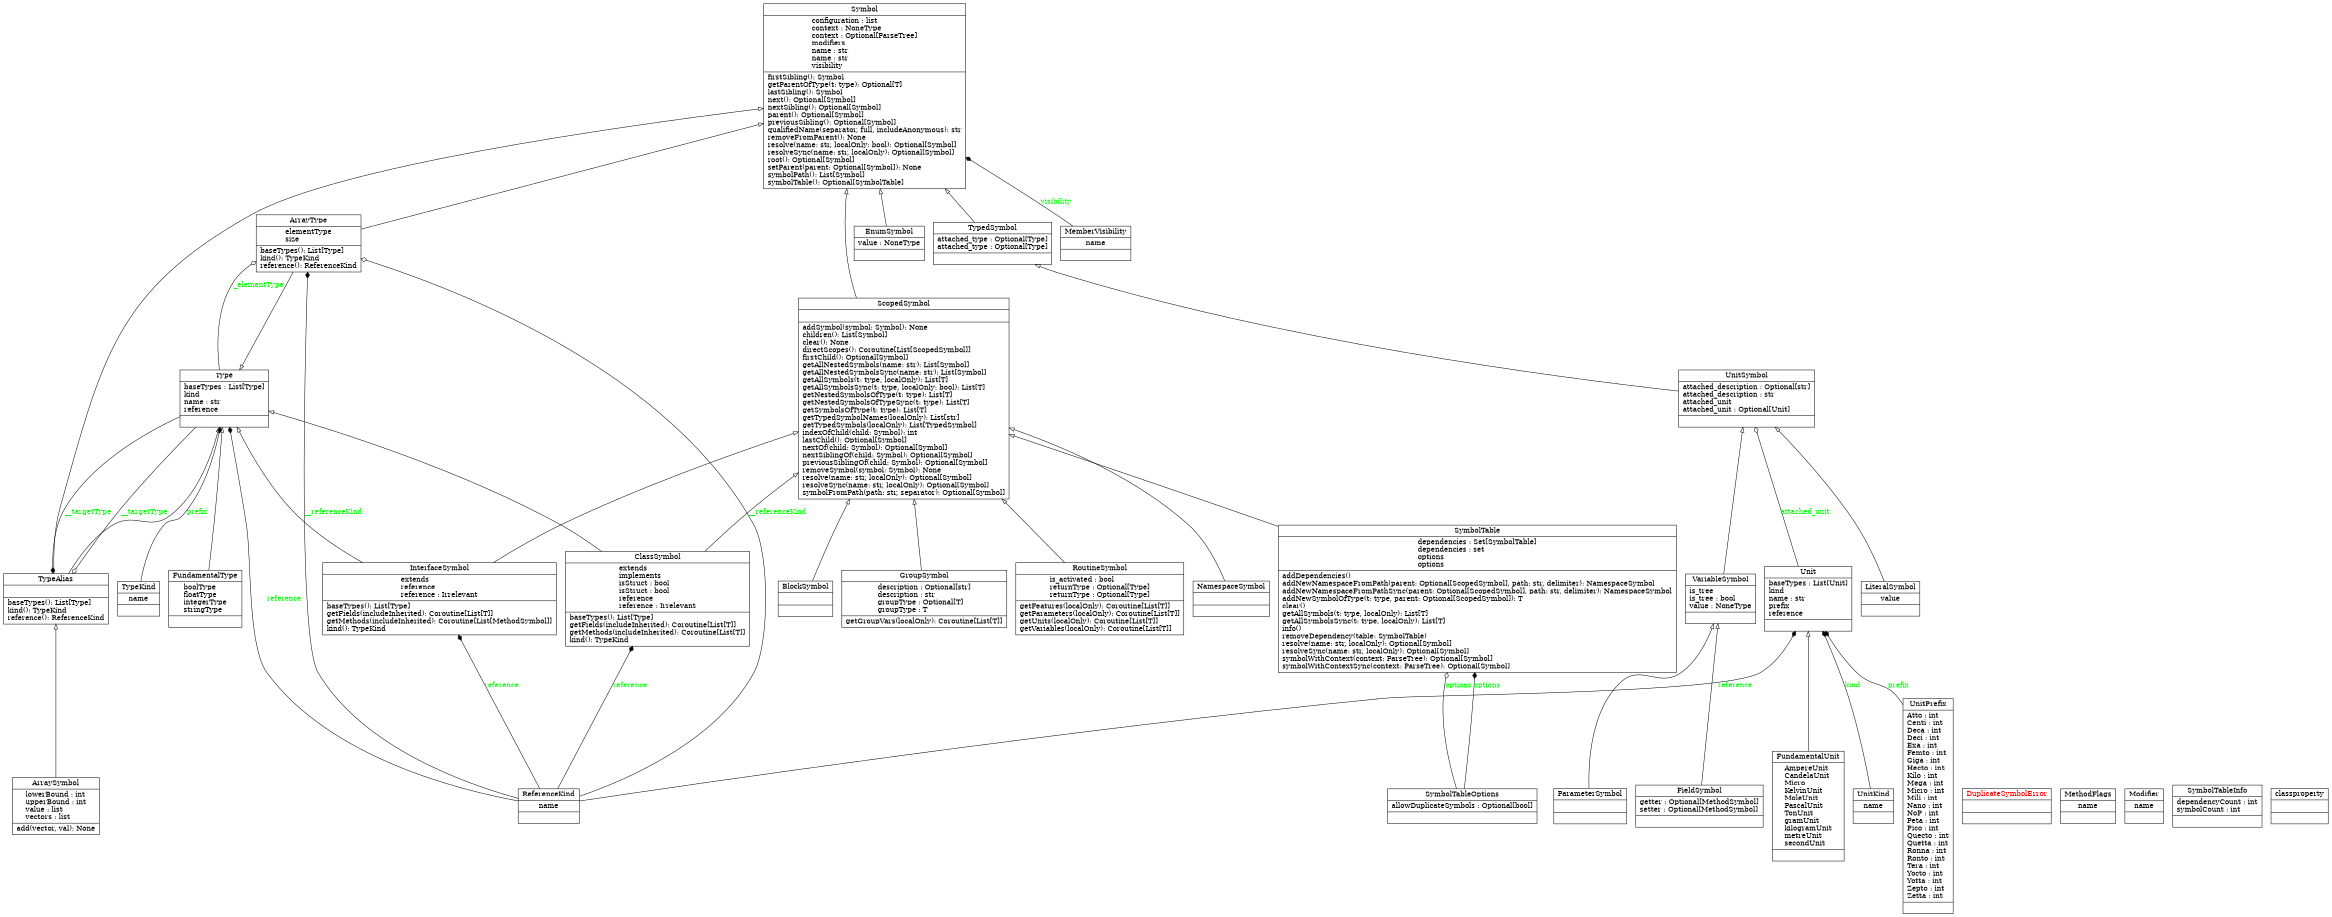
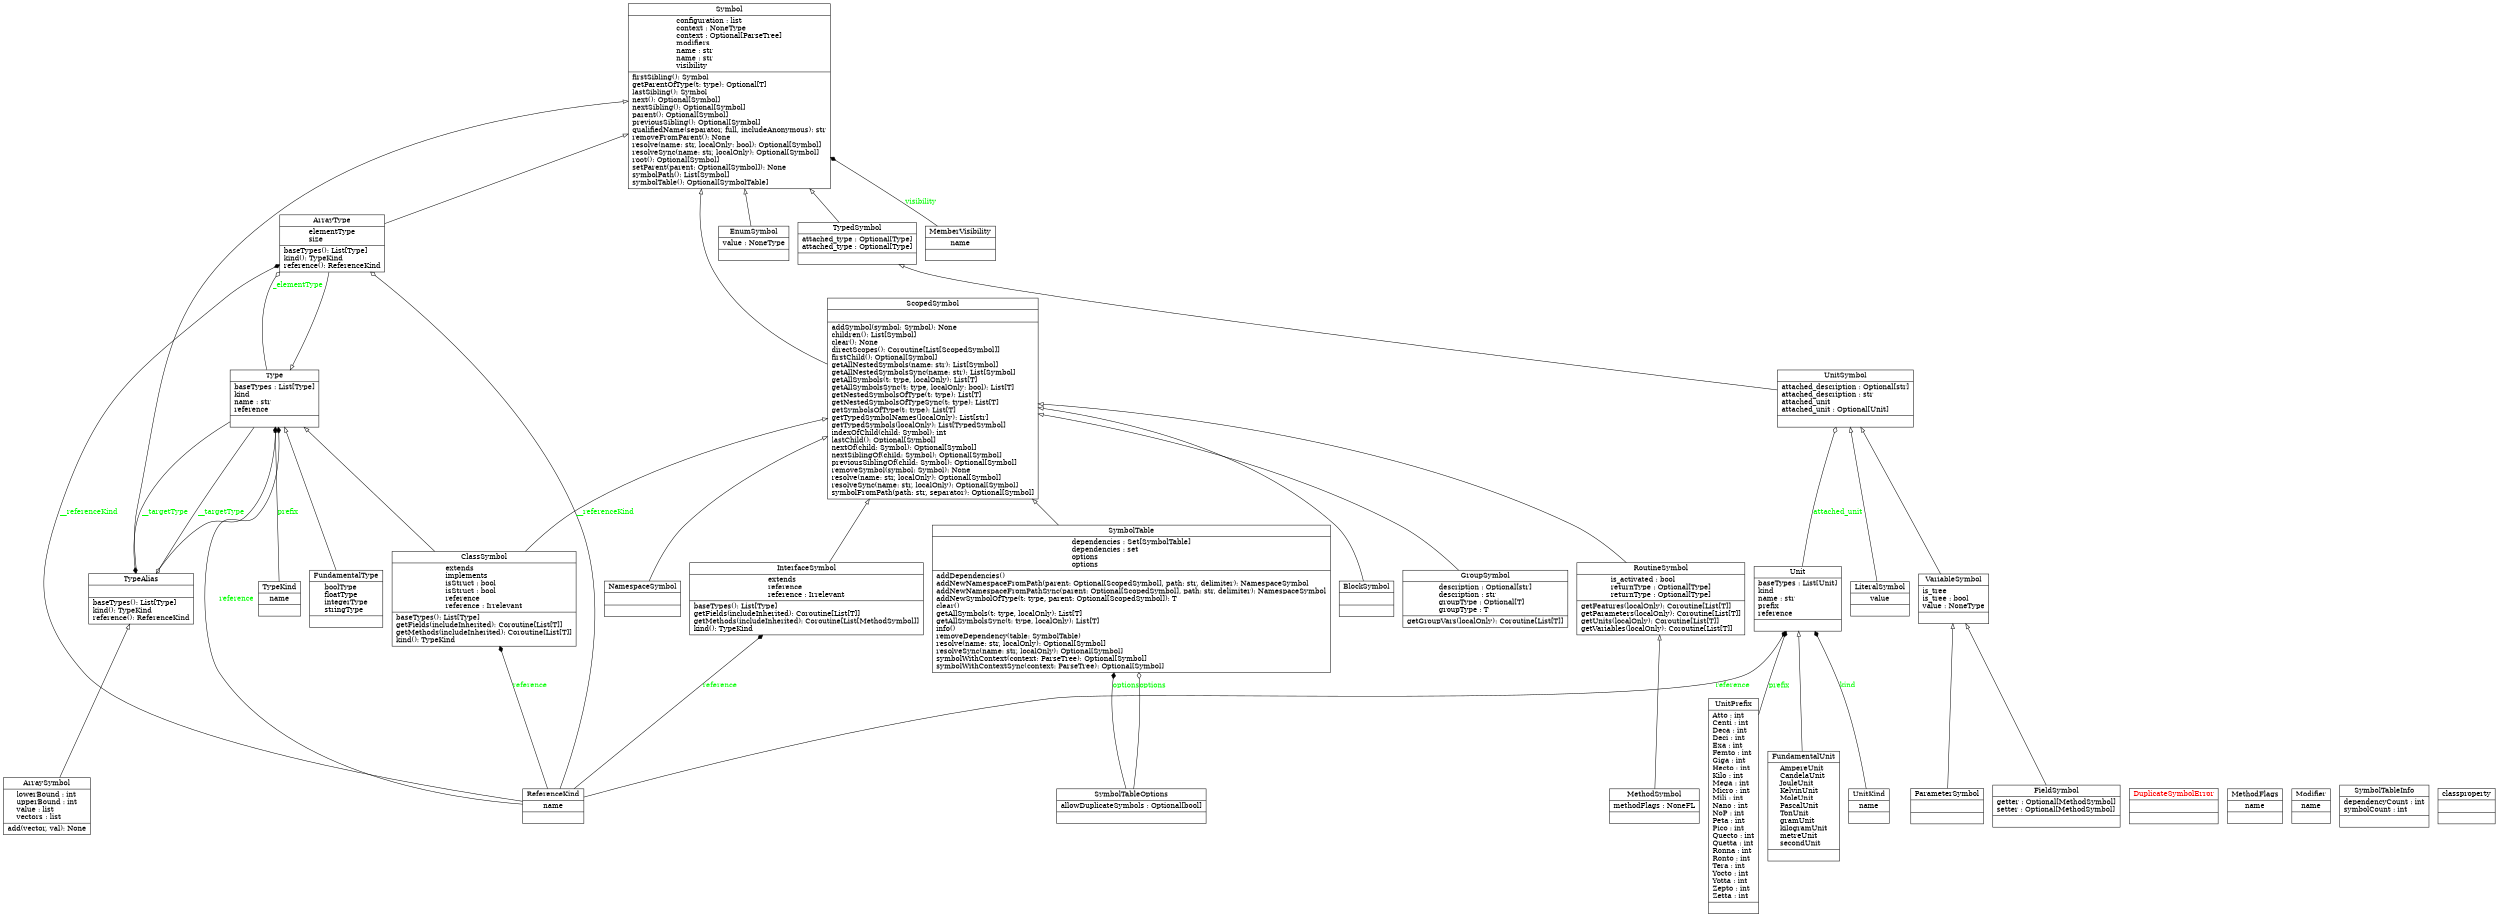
edge "InterfaceSymbol" -> "Type": removed
node "FundamentalUnit": text "Micro" -> "JouleUnit"
node "MethodSymbol": added
